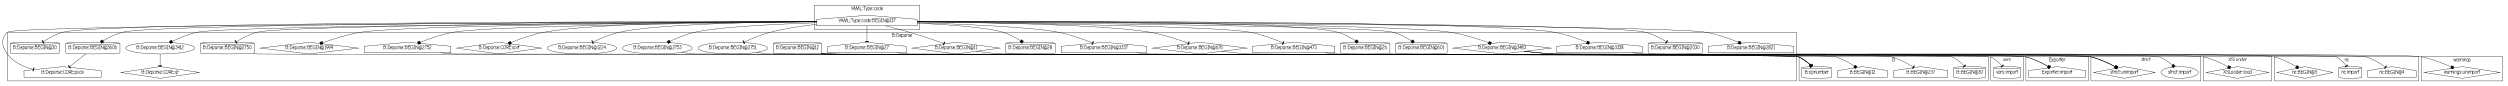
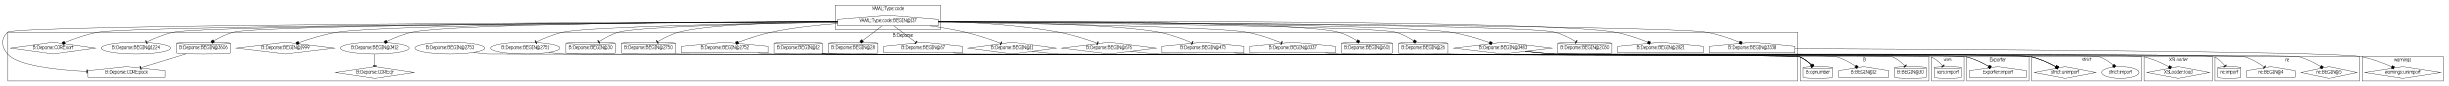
edge "YAML::Type::code::BEGIN@137" -> "B::Deparse::BEGIN@2753": removed
node "B::Deparse::BEGIN@27": label "B::Deparse::BEGIN@27" -> "B::Deparse::BEGIN@67"
node "B::BEGIN@237": removed
